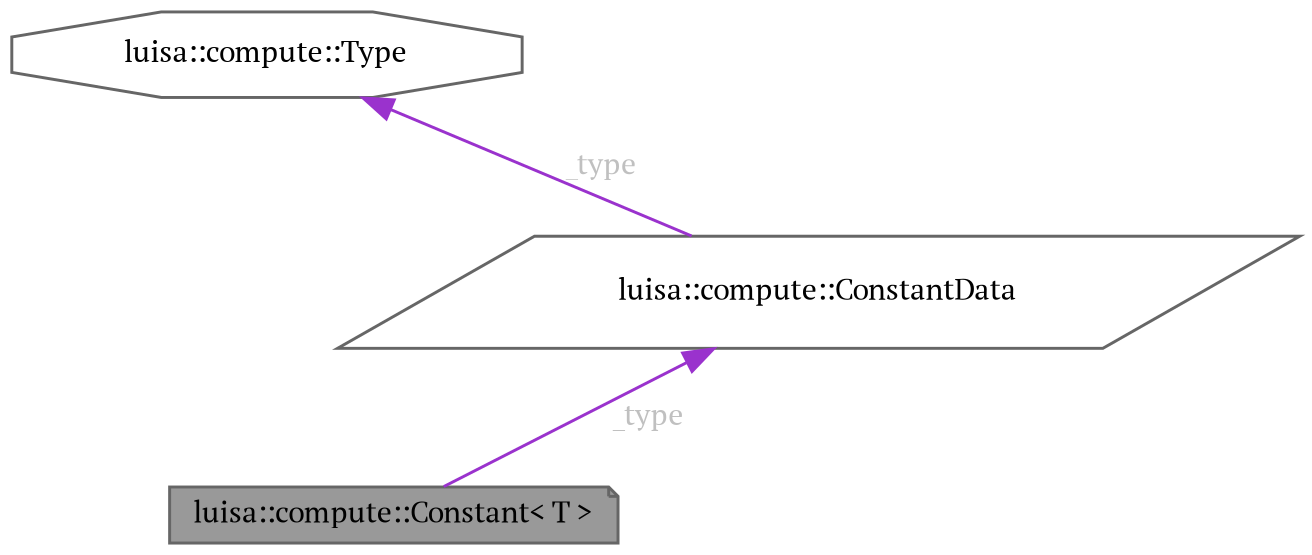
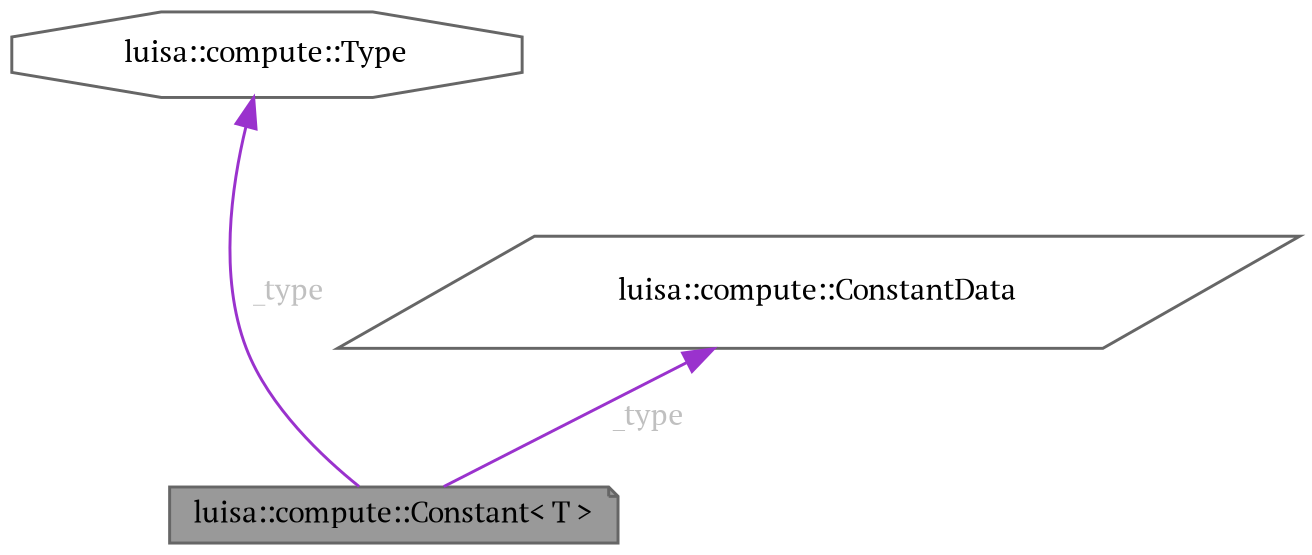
edge "luisa::compute::ConstantData" -> "luisa::compute::Type": now "luisa::compute::Constant< T >" -> "luisa::compute::Type"
